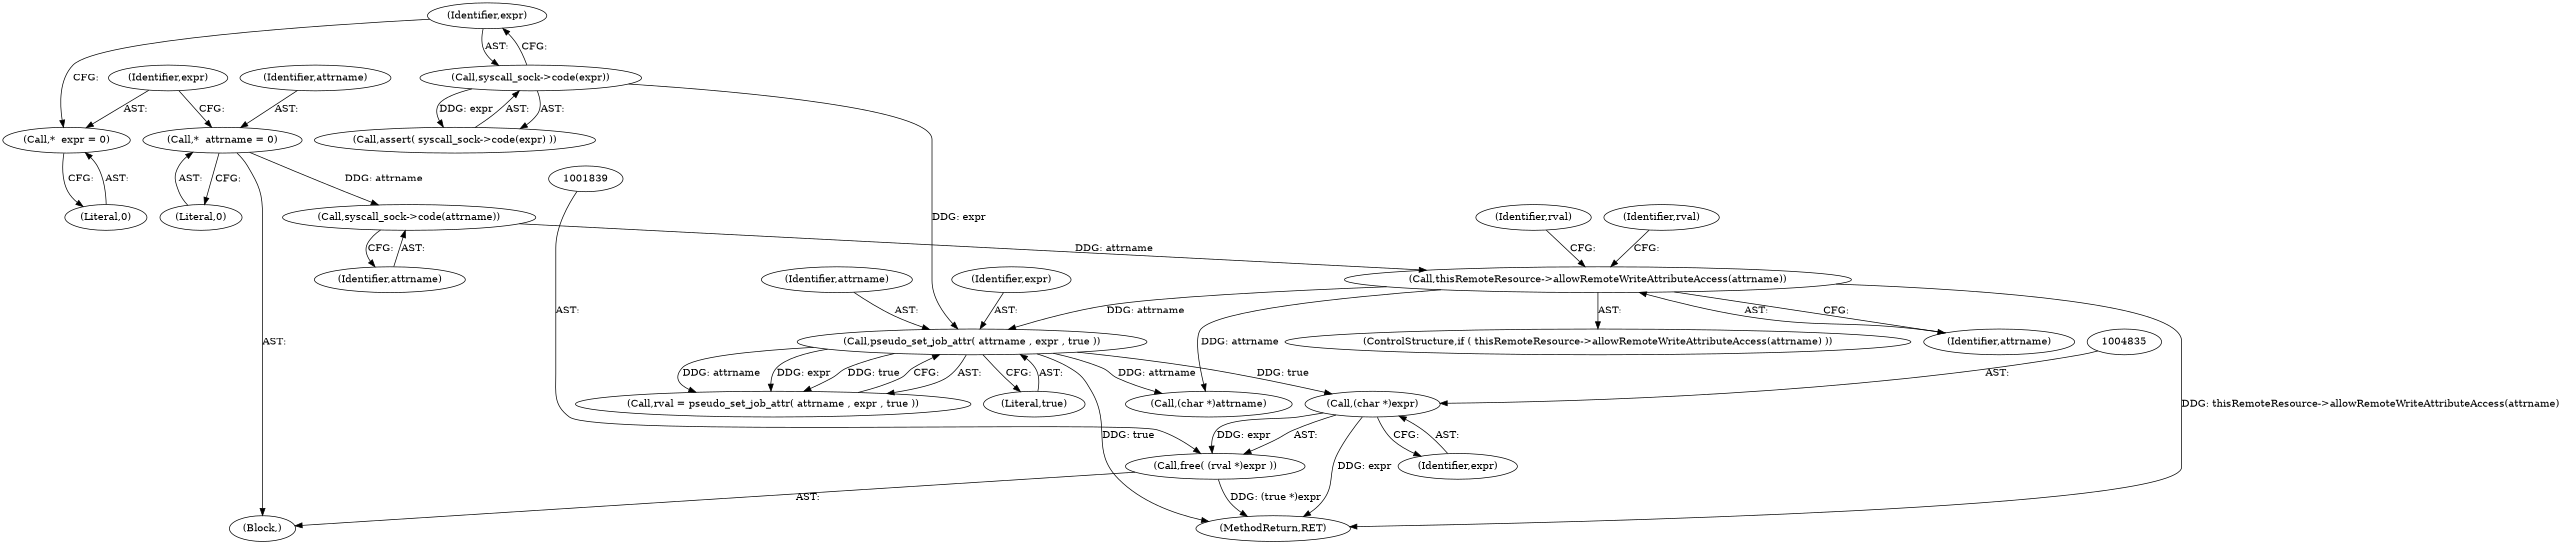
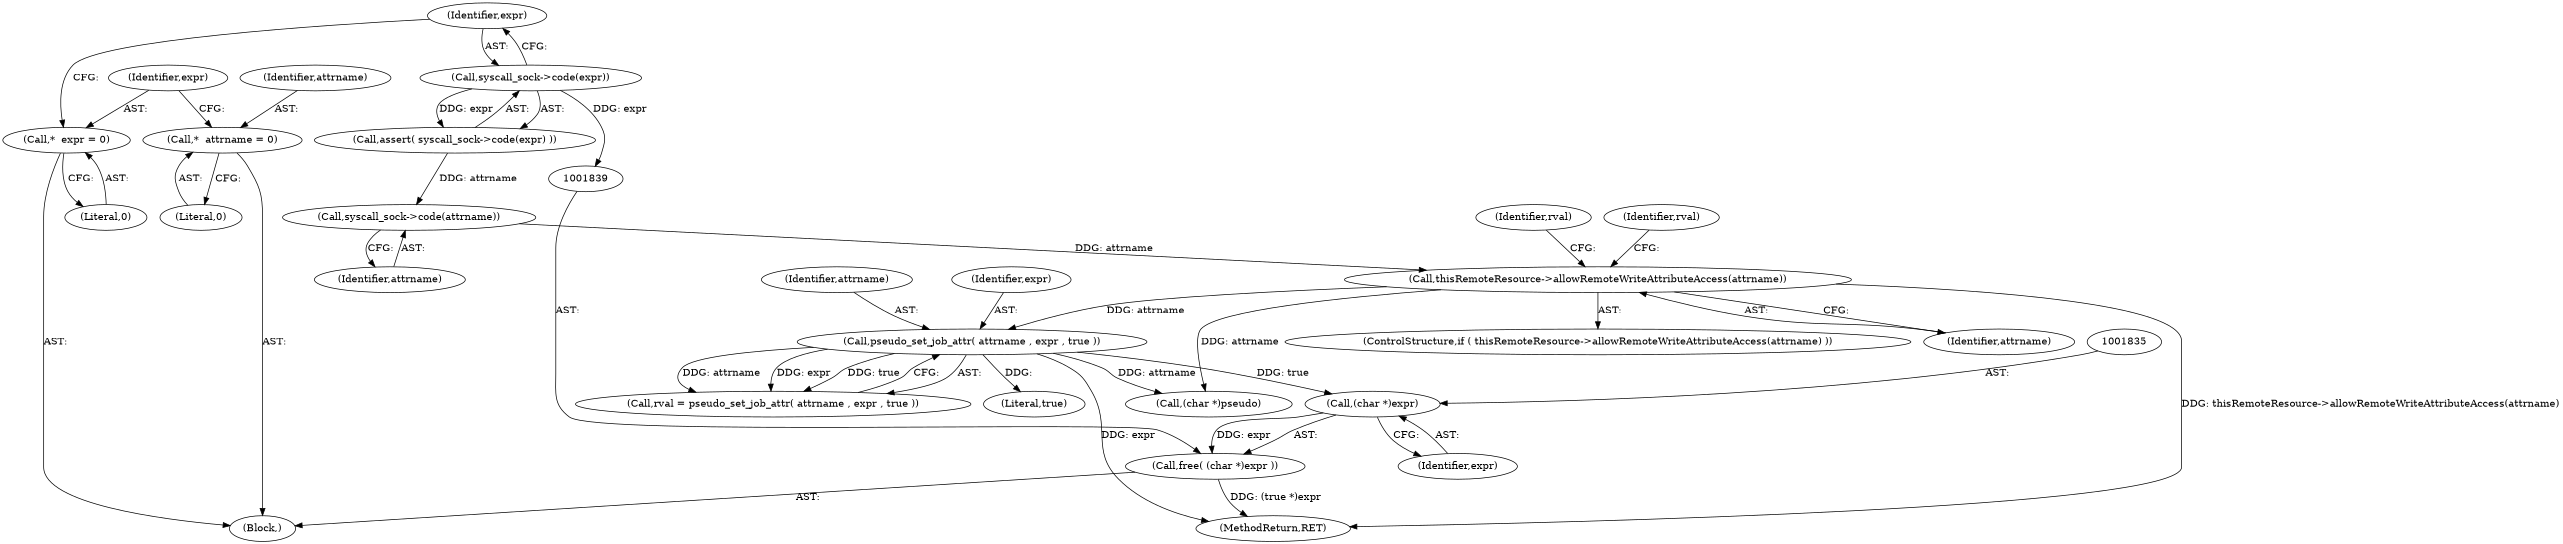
edge "(Call,syscall_sock->code(expr))" -> "(Call,pseudo_set_job_attr( attrname , expr , true ))": now "(Call,syscall_sock->code(expr))" -> "1001839"
edge "(Call,*  attrname = 0)" -> "(Call,syscall_sock->code(attrname))": now "(Call,assert( syscall_sock->code(expr) ))" -> "(Call,syscall_sock->code(attrname))"
node "1004835": label "1004835" -> "1001835"
edge "(Call,pseudo_set_job_attr( attrname , expr , true ))" -> "(Literal,true)": label "CFG: " -> "DDG: "
edge "(Literal,true)" -> "(Call,pseudo_set_job_attr( attrname , expr , true ))": removed, label "AST:"
node "(Call,(char *)attrname)": label "(Call,(char *)attrname)" -> "(Call,(char *)pseudo)"
edge "(Call,*  expr = 0)" -> "(Block,)": added, label "AST:"
edge "(Call,pseudo_set_job_attr( attrname , expr , true ))" -> "(MethodReturn,RET)": label "DDG: true" -> "DDG: expr"
edge "(Call,(char *)expr)" -> "(MethodReturn,RET)": removed, label "DDG: expr"
node "(Call,free( (rval *)expr ))": label "(Call,free( (rval *)expr ))" -> "(Call,free( (char *)expr ))"
